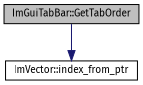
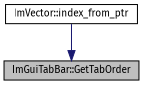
edge "ImGuiTabBar::GetTabOrder" -> "ImVector::index_from_ptr": reversed
